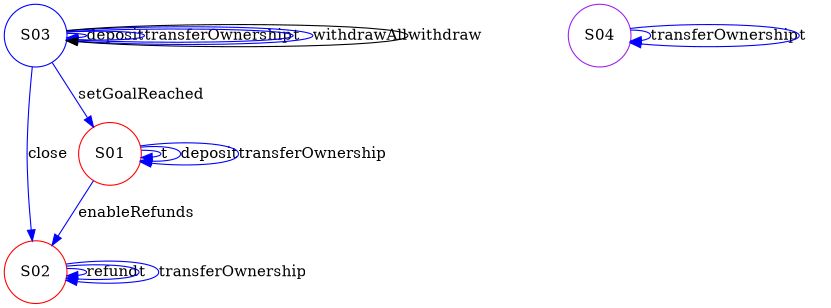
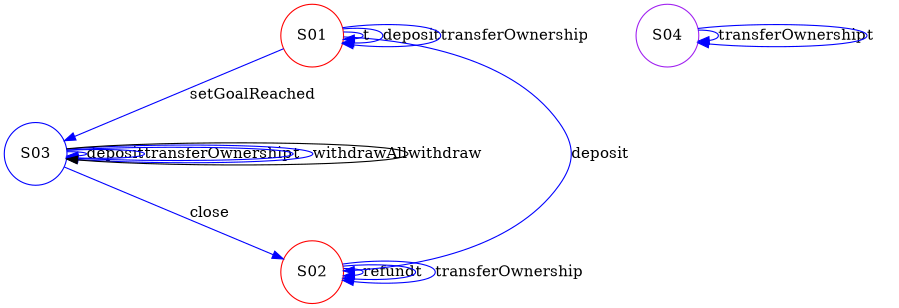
edge "S03" -> "S01": reversed
edge "S01" -> "S02": label "enableRefunds" -> "deposit"
